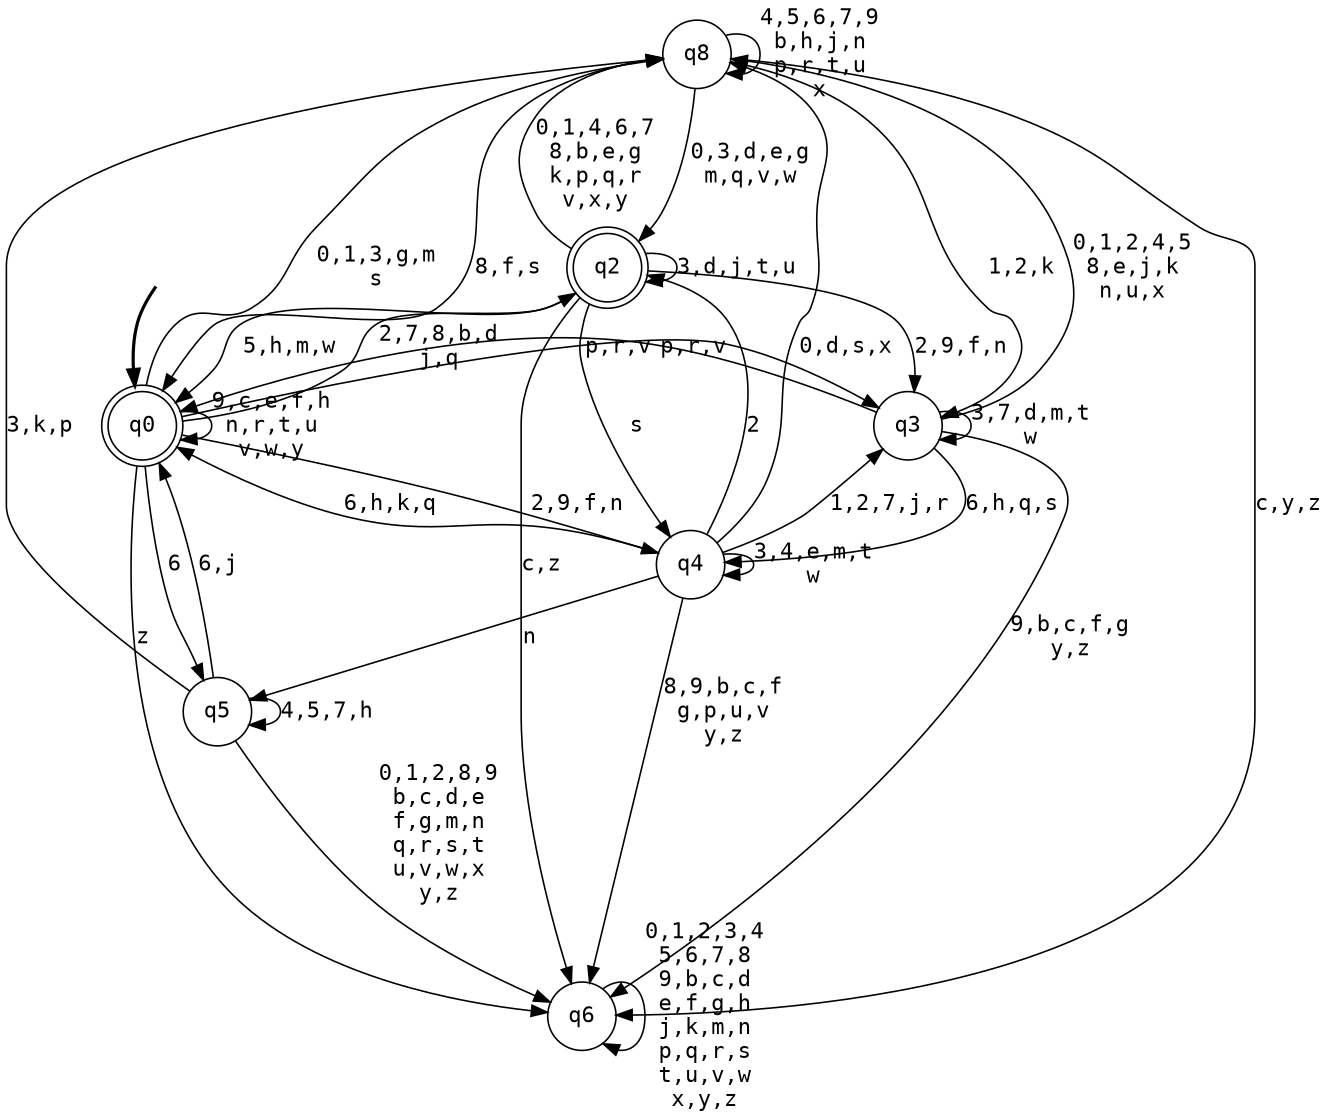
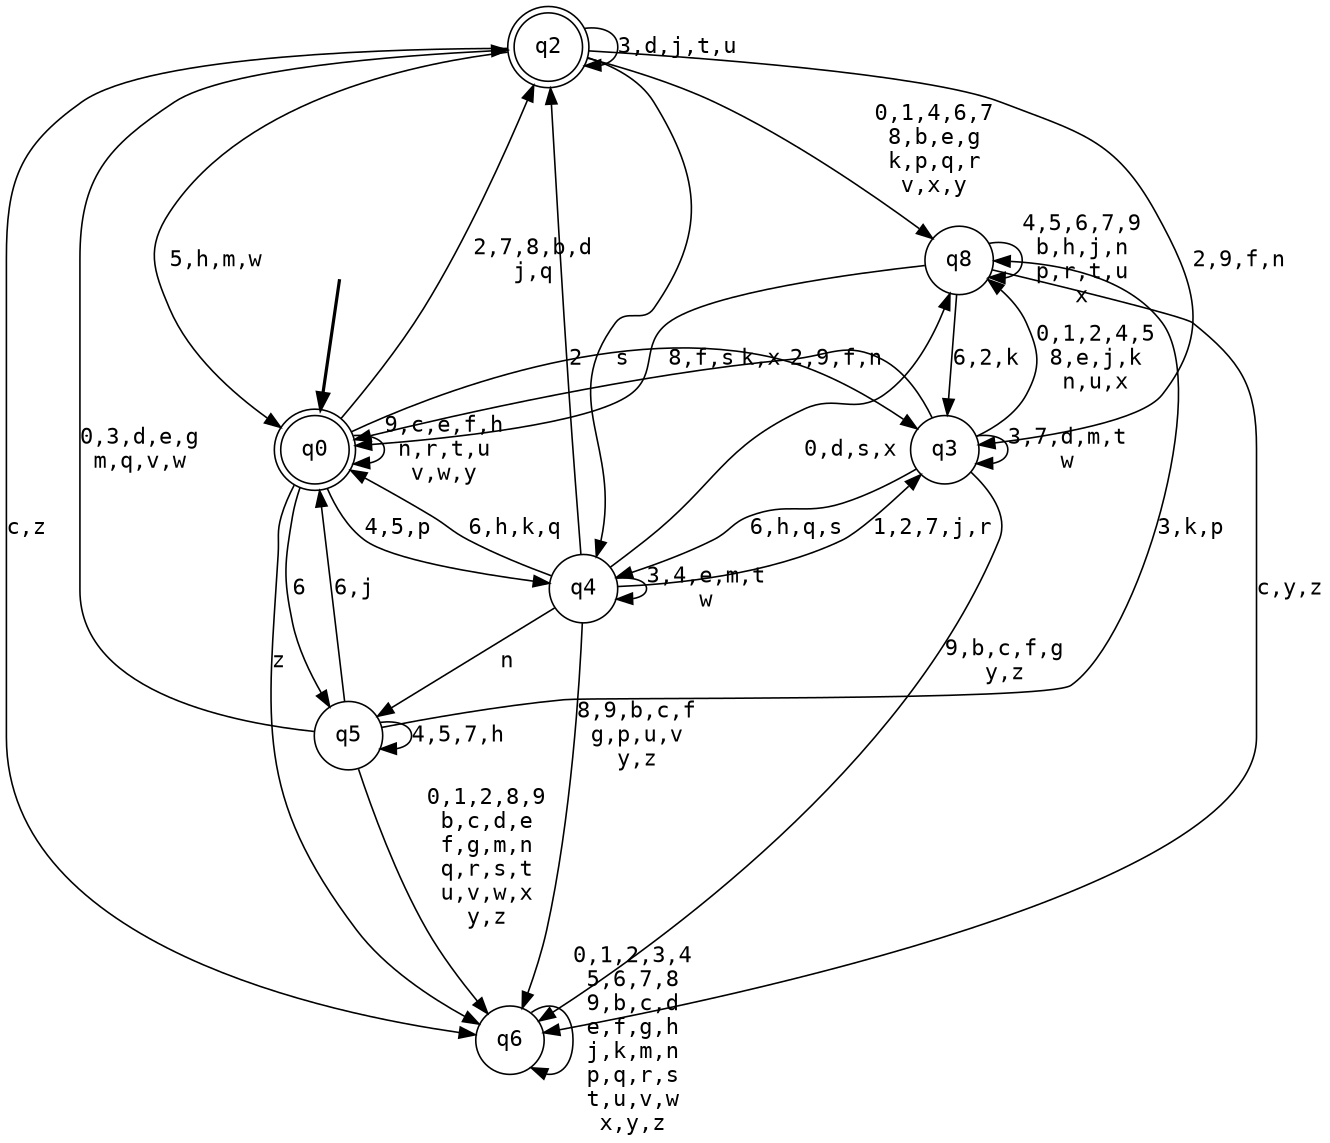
edge "q8" -> "q2": now "q5" -> "q2"
edge "q0" -> "q8": removed, label "0,1,3,g,m s"
edge "q8" -> "q3": label "1,2,k" -> "6,2,k"
edge "q3" -> "q0": label "p,r,v" -> "2,9,f,n"
edge "q0" -> "q3": label "p,r,v" -> "k,x"
edge "q0" -> "q4": label "2,9,f,n" -> "4,5,p"
